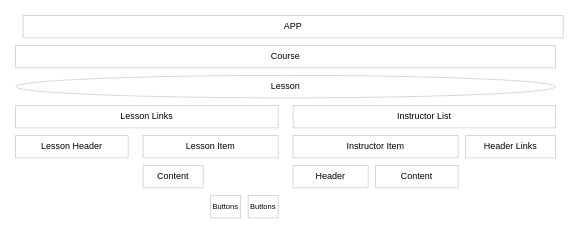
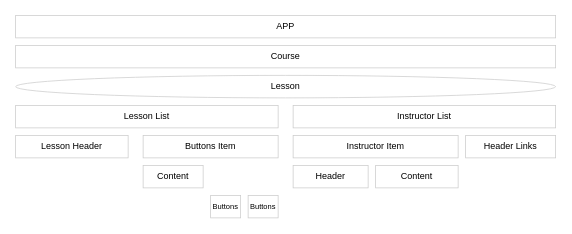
node "APP": moved (293, 27) -> (285, 27)
node "Lesson Links": label "Lesson Links" -> "Lesson List"
node "Lesson Item": label "Lesson Item" -> "Buttons Item"
